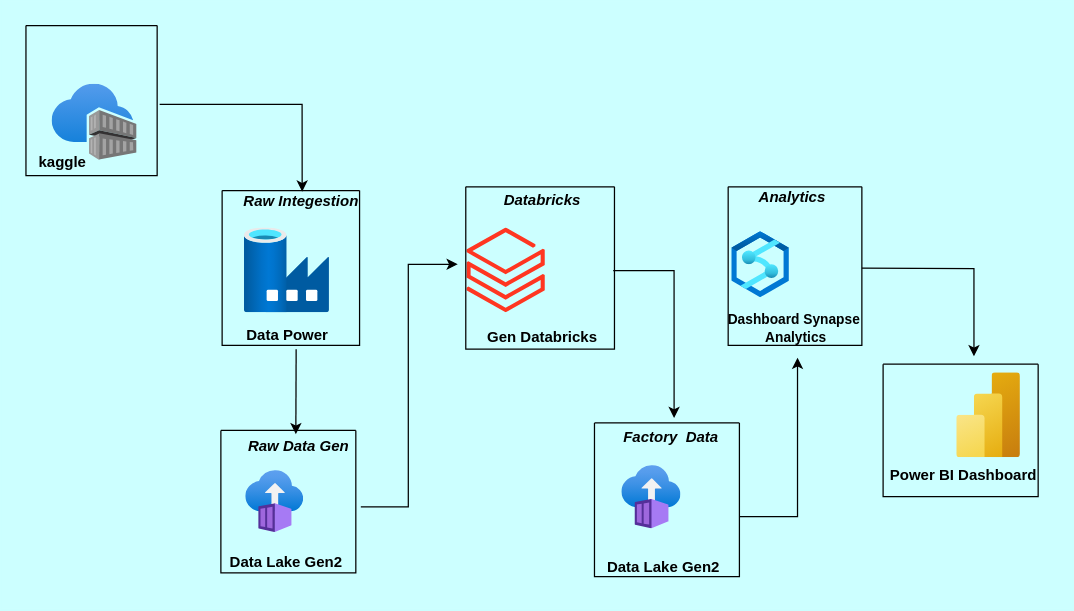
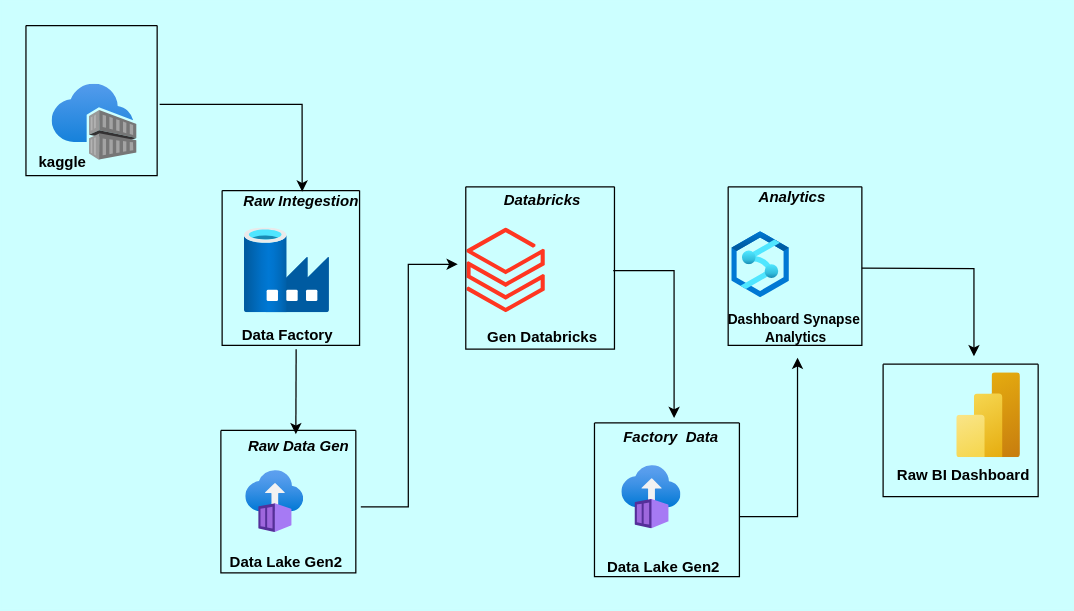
node "Data Power": label "Data Power" -> "Data Factory"
node "Power BI Dashboard": label "Power BI Dashboard" -> "Raw BI Dashboard"
